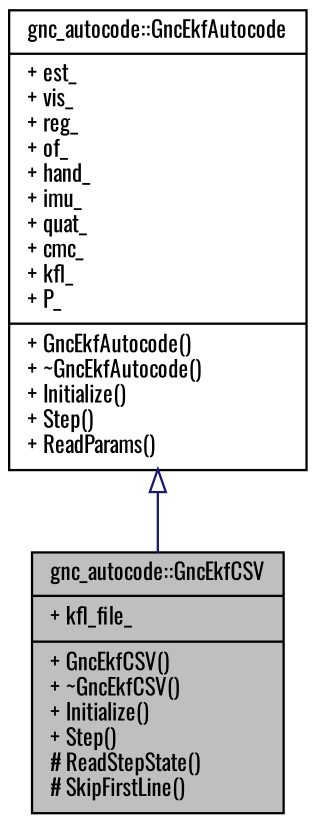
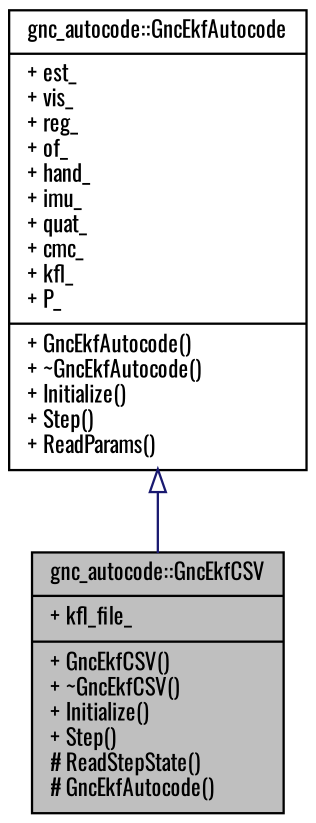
node "gnc_autocode::GncEkfCSV": text "# SkipFirstLine()" -> "# GncEkfAutocode()"
